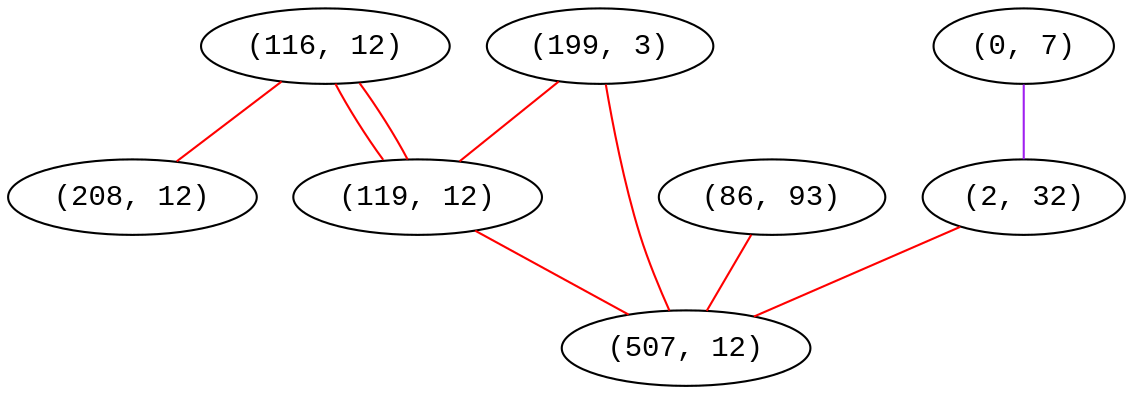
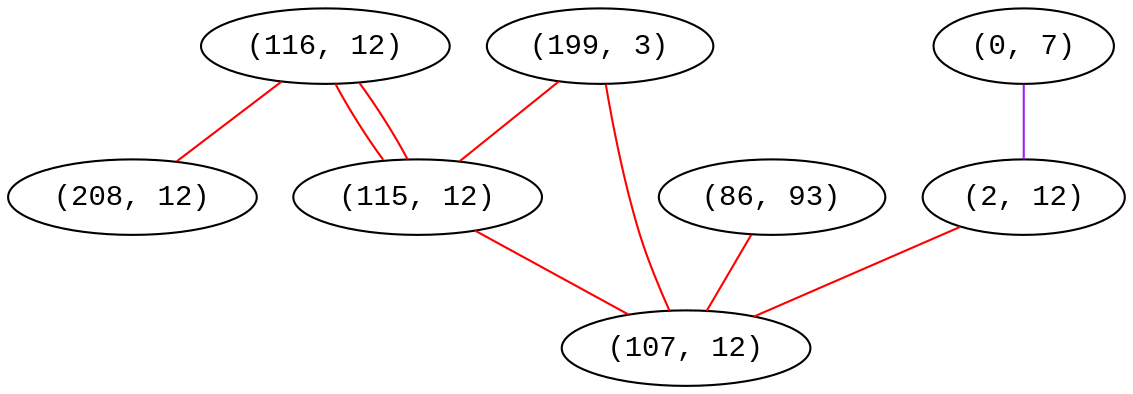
node "(119, 12)": label "(119, 12)" -> "(115, 12)"
node "(2, 32)": label "(2, 32)" -> "(2, 12)"
node "(507, 12)": label "(507, 12)" -> "(107, 12)"
